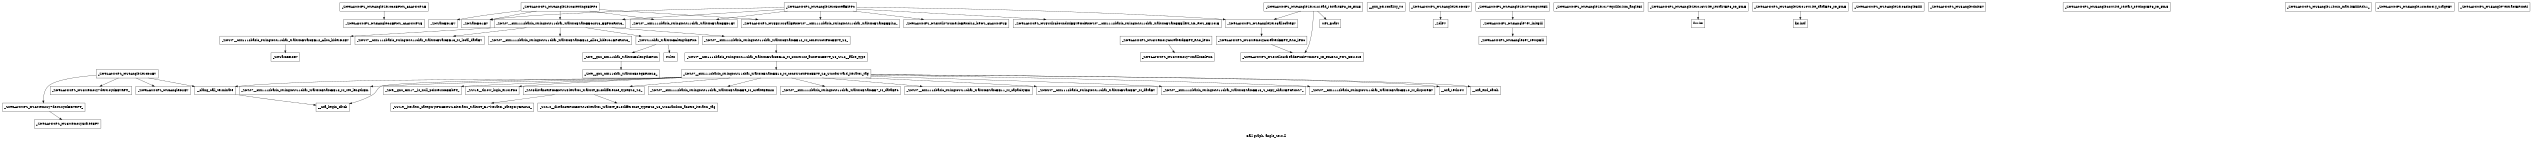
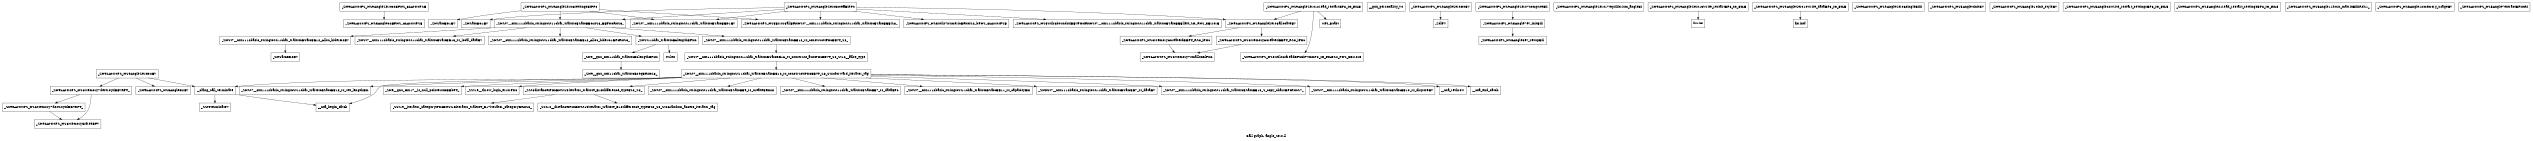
node "_ZN9LAMMPS_NS5Angle10init_styleEv": added
node "_ZN9LAMMPS_NS5Angle21read_restart_settingsEP8_IO_FILE": added
edge "_ZN9LAMMPS_NS9AngleZero8settingsEiPPc" -> "_ZNSaIcEC1Ev": removed
edge "_ZN9LAMMPS_NS9AngleZero8allocateEv" -> "_ZN9LAMMPS_NS6Memory6createIdEEPT_RS3_iPKc": added
edge "_ZN9LAMMPS_NS6Memory6createIiEEPT_RS3_iPKc" -> "_ZN9LAMMPS_NS5utils6sfreadEPKciPvmmP8_IO_FILES2_PNS_5ErrorE": now "_ZN9LAMMPS_NS6Memory6createIiEEPT_RS3_iPKc" -> "_ZN9LAMMPS_NS6Memory7smallocElPKc"
edge "_ZN9LAMMPS_NS9AngleZeroD2Ev" -> "_ZN9LAMMPS_NS6Memory7destroyIdEEvRPT_": now "_ZN9LAMMPS_NS6Memory7destroyIiEEvRPT_" -> "_ZN9LAMMPS_NS6Memory7destroyIdEEvRPT_"
node "_ZSt9terminatev": added
edge "_ZN9LAMMPS_NS6Memory7destroyIiEEvRPT_" -> "_ZN9LAMMPS_NS6Memory5sfreeEPv": added
